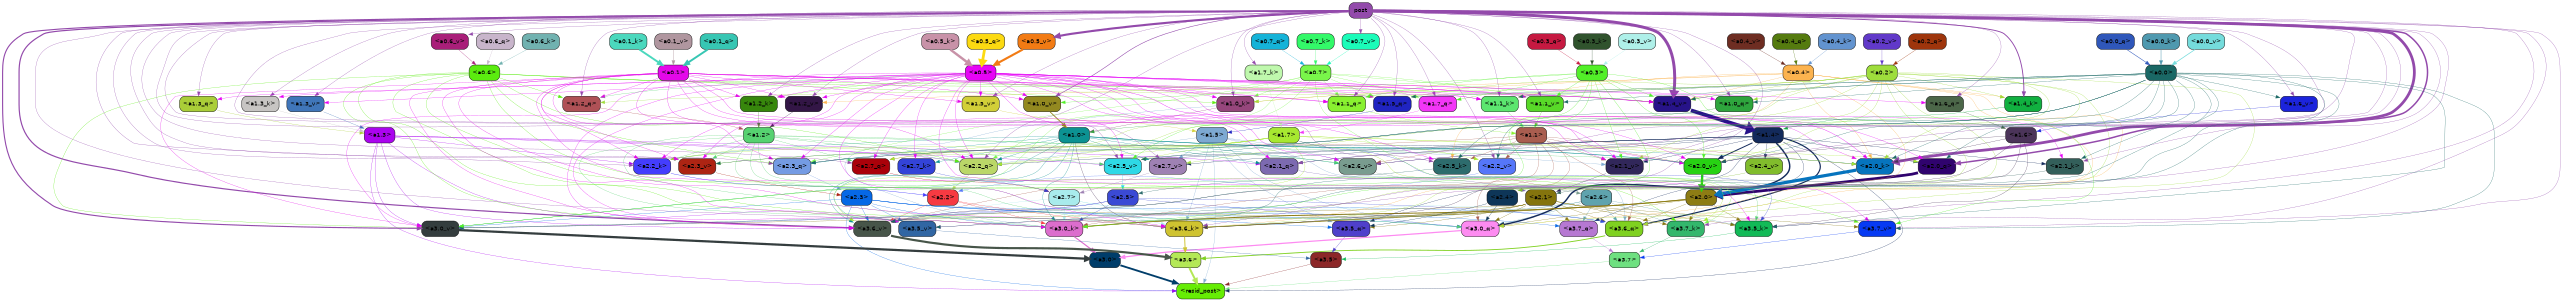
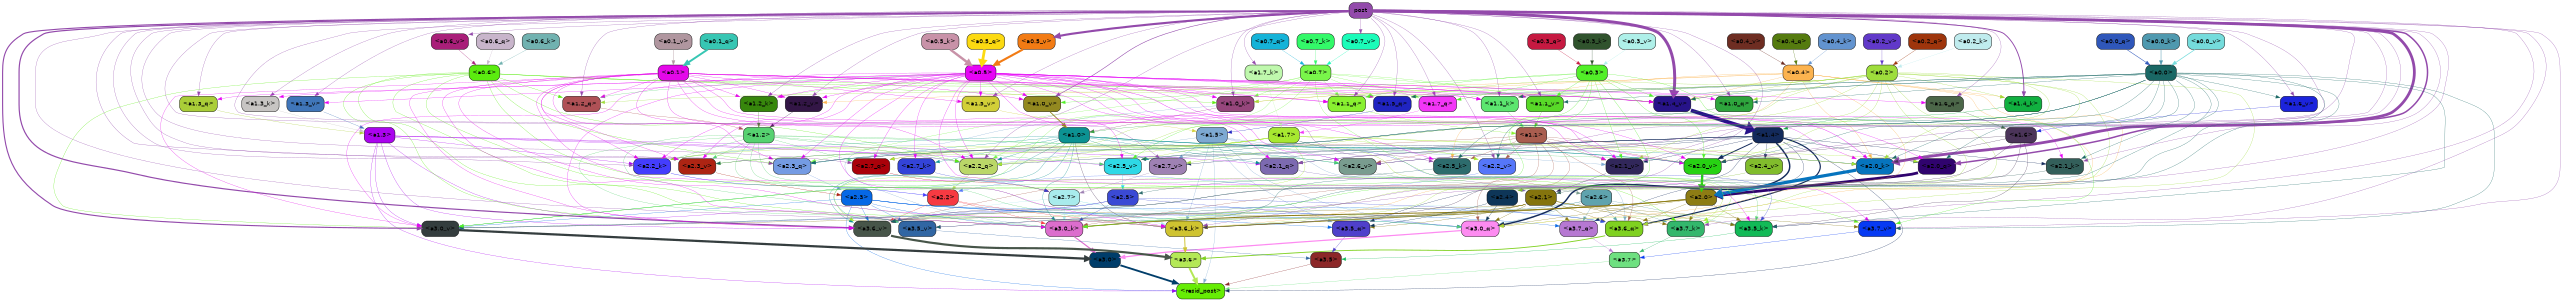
edge "post" -> "<a2.5_v>": removed
node "<a0.1_k>": removed
node "<a0.2_k>": added
edge "<a0.5>" -> "<a3.5_v>": removed
